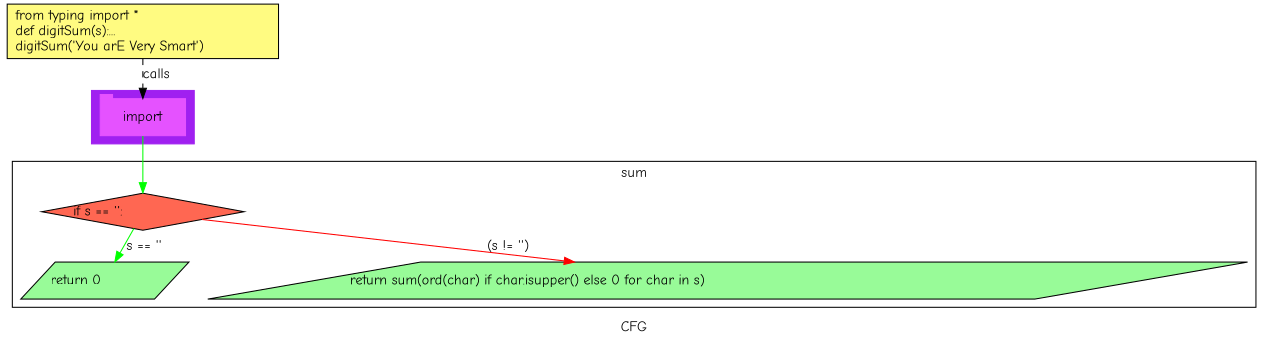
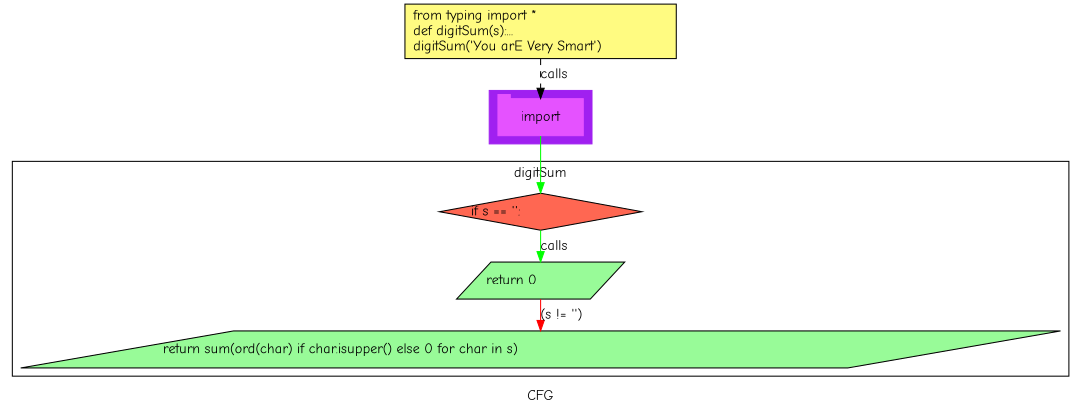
cluster "sum": label "sum" -> "digitSum"
edge "if s == '':" -> "return sum(ord(char) if char.isupper() else 0 for char in s)": now "return 0" -> "return sum(ord(char) if char.isupper() else 0 for char in s)"
edge "if s == '':" -> "return 0": label "s == ''" -> "calls"
